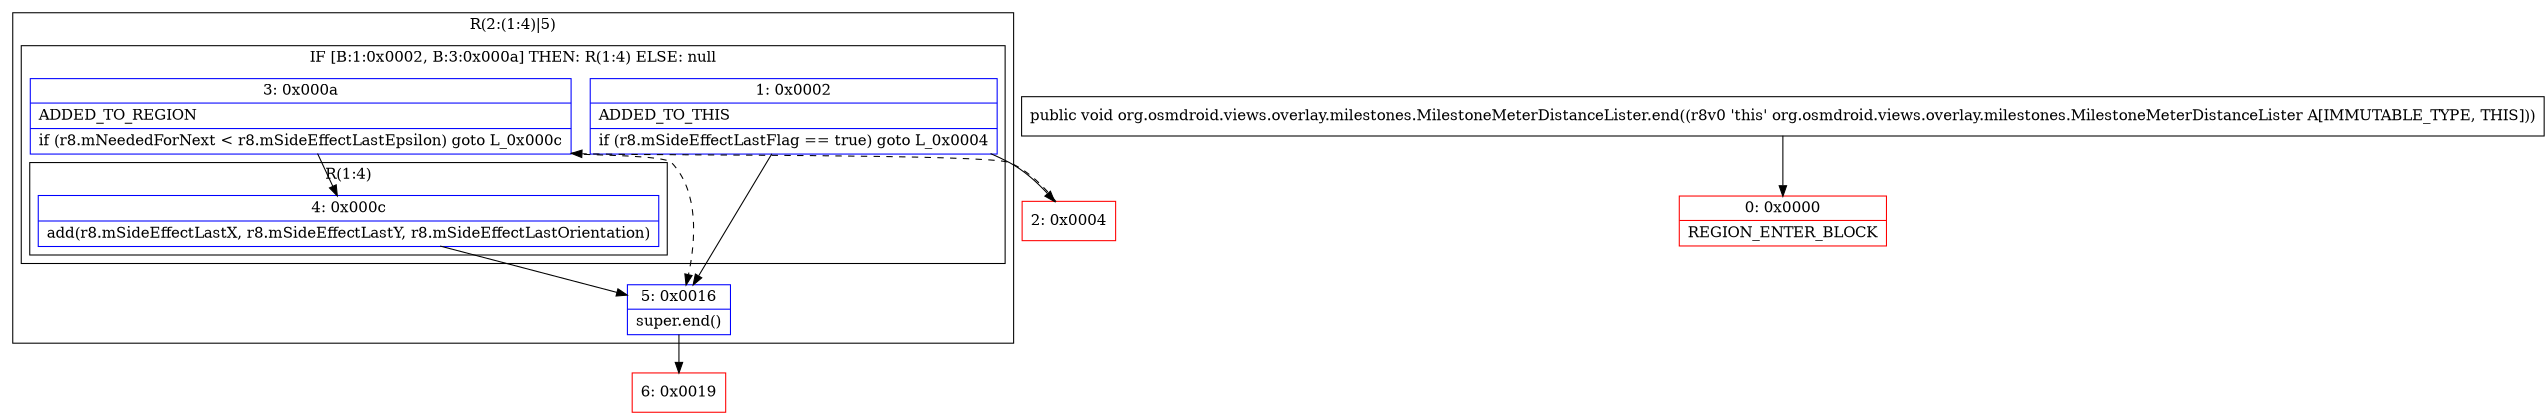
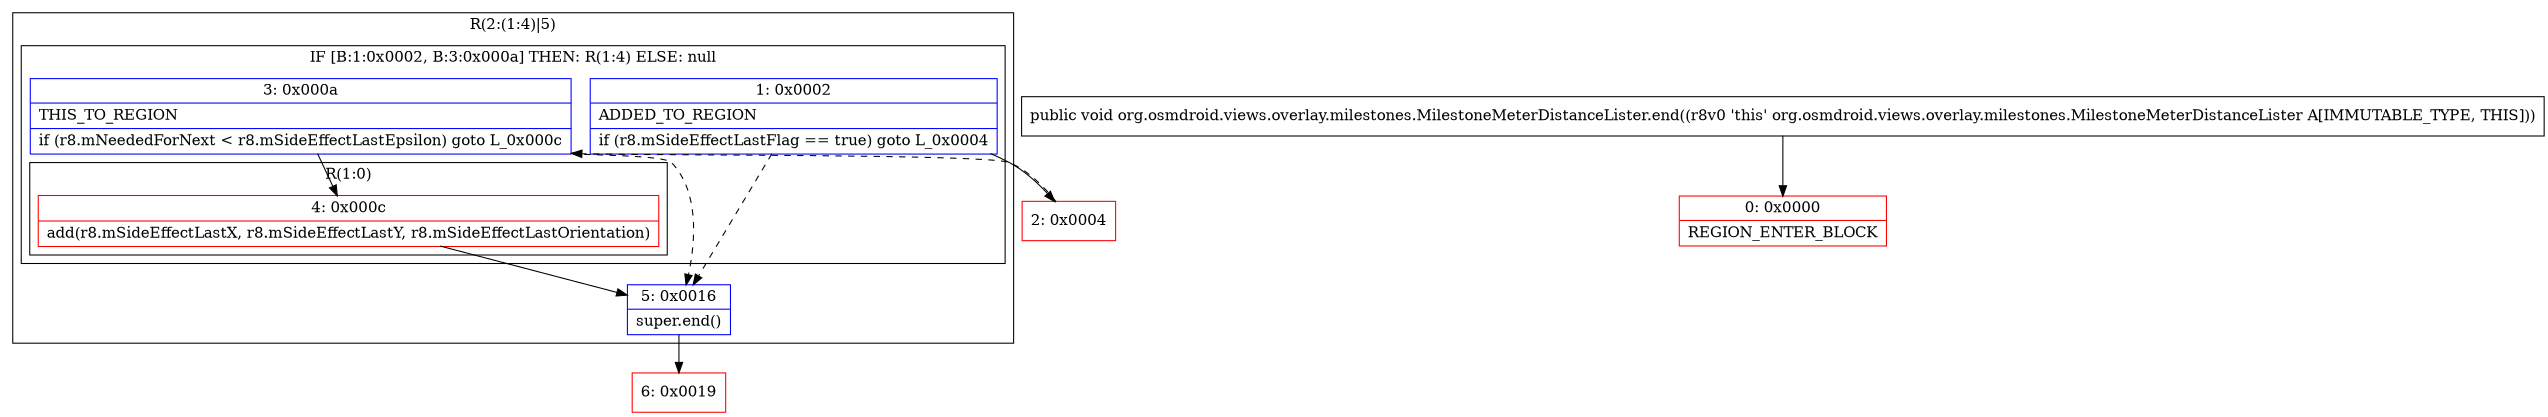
node "3: 0x000a": text "ADDED_TO_REGION" -> "THIS_TO_REGION"
node "1: 0x0002": text "ADDED_TO_THIS" -> "ADDED_TO_REGION"
cluster "R(1:4)": label "R(1:4)" -> "R(1:0)"
edge "1: 0x0002" -> "5: 0x0016": style solid -> dashed
node "4: 0x000c": color blue -> red
